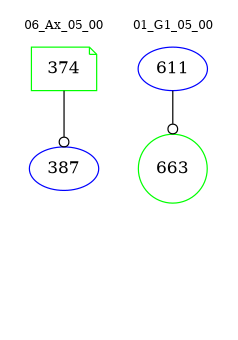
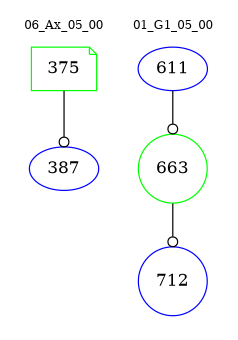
node "374": label "374" -> "375"
node "712": added
